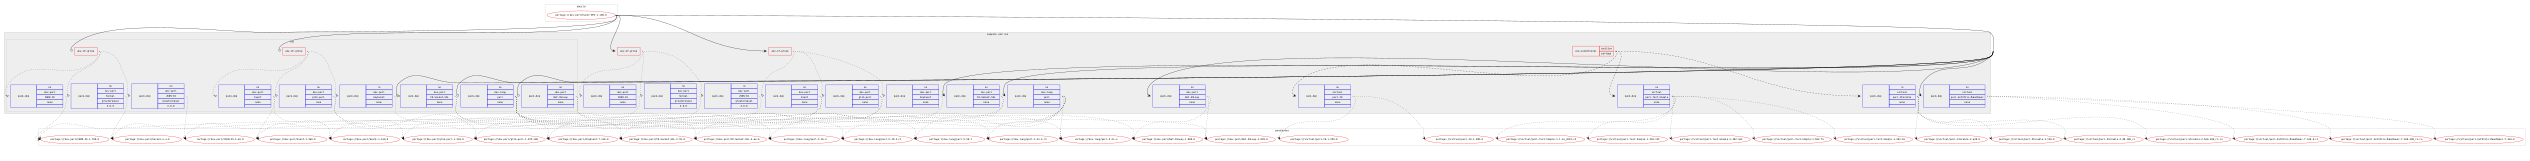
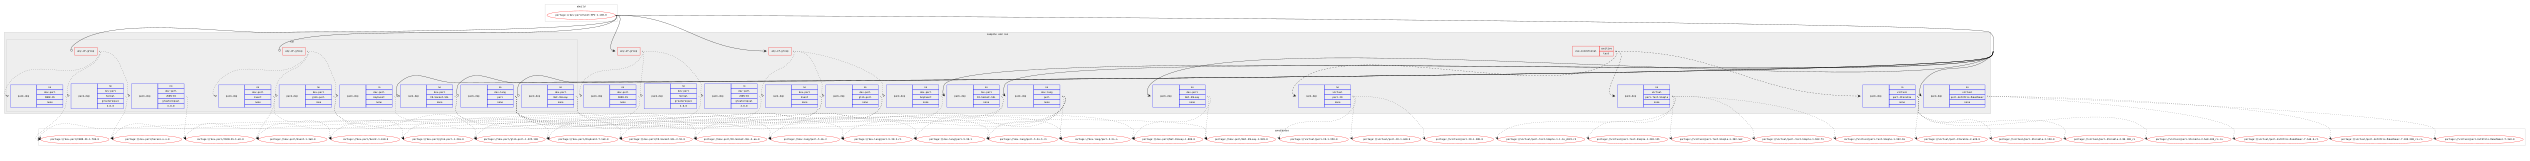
node "use_conditional": text "portage" -> "test"
node "portage://virtual/perl-IO-1.400.0": added
